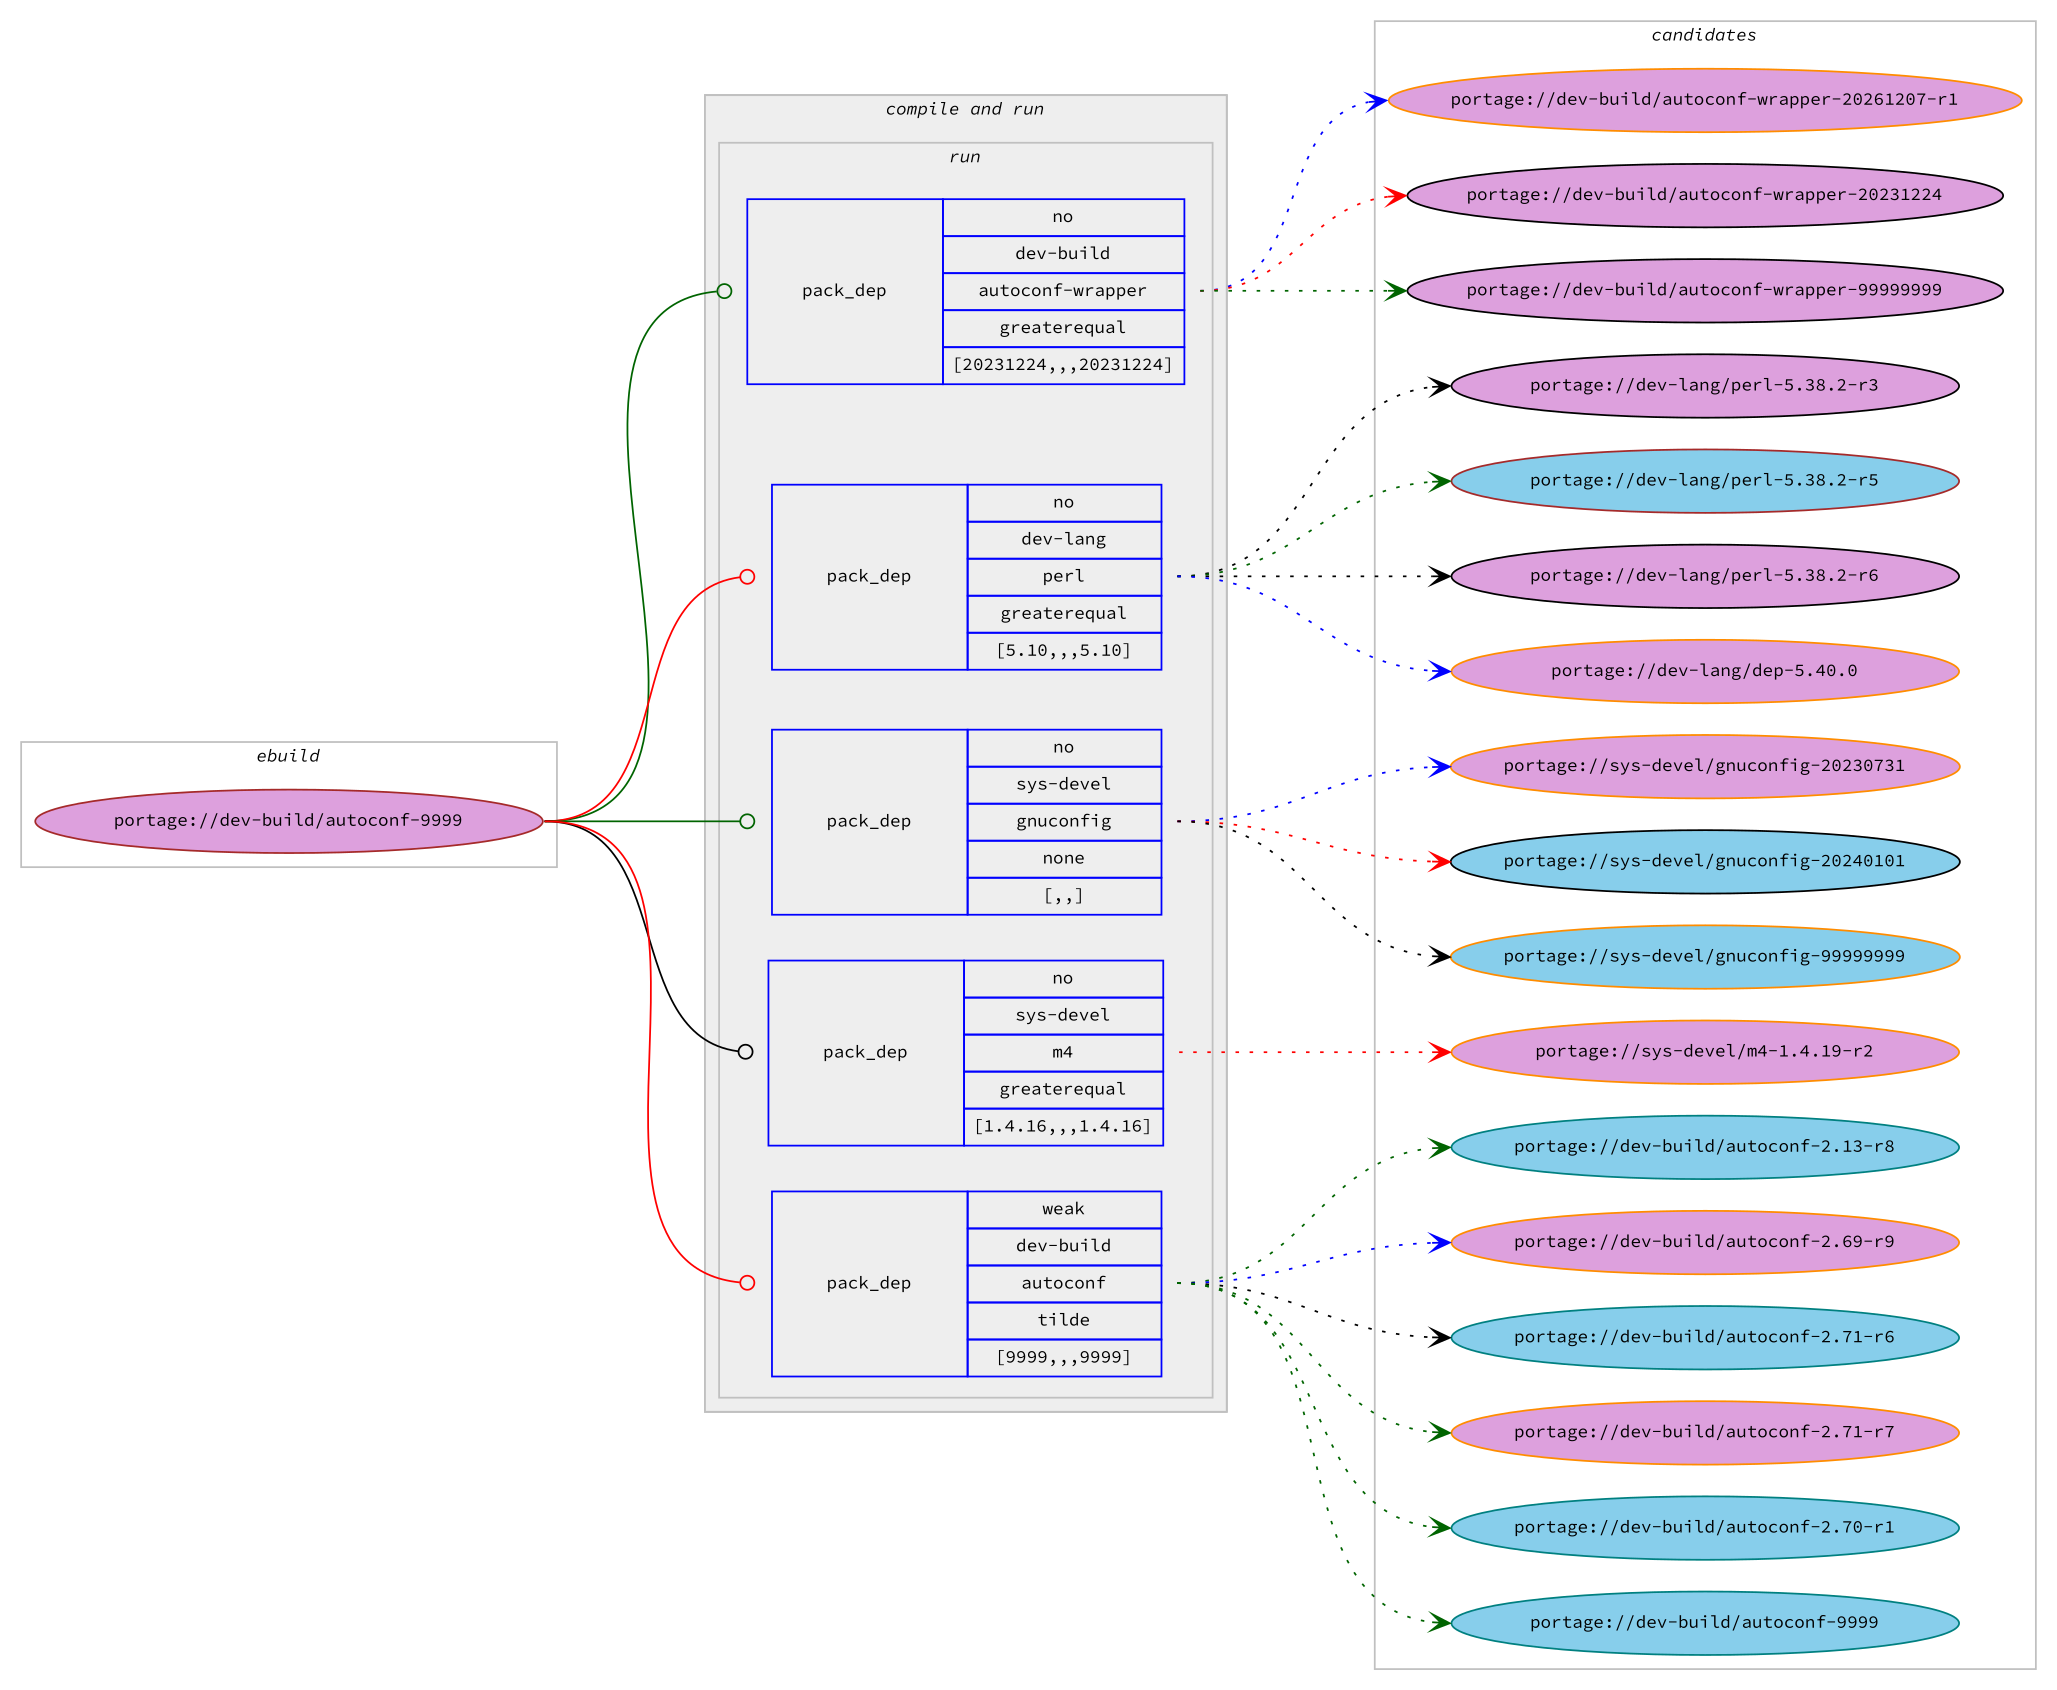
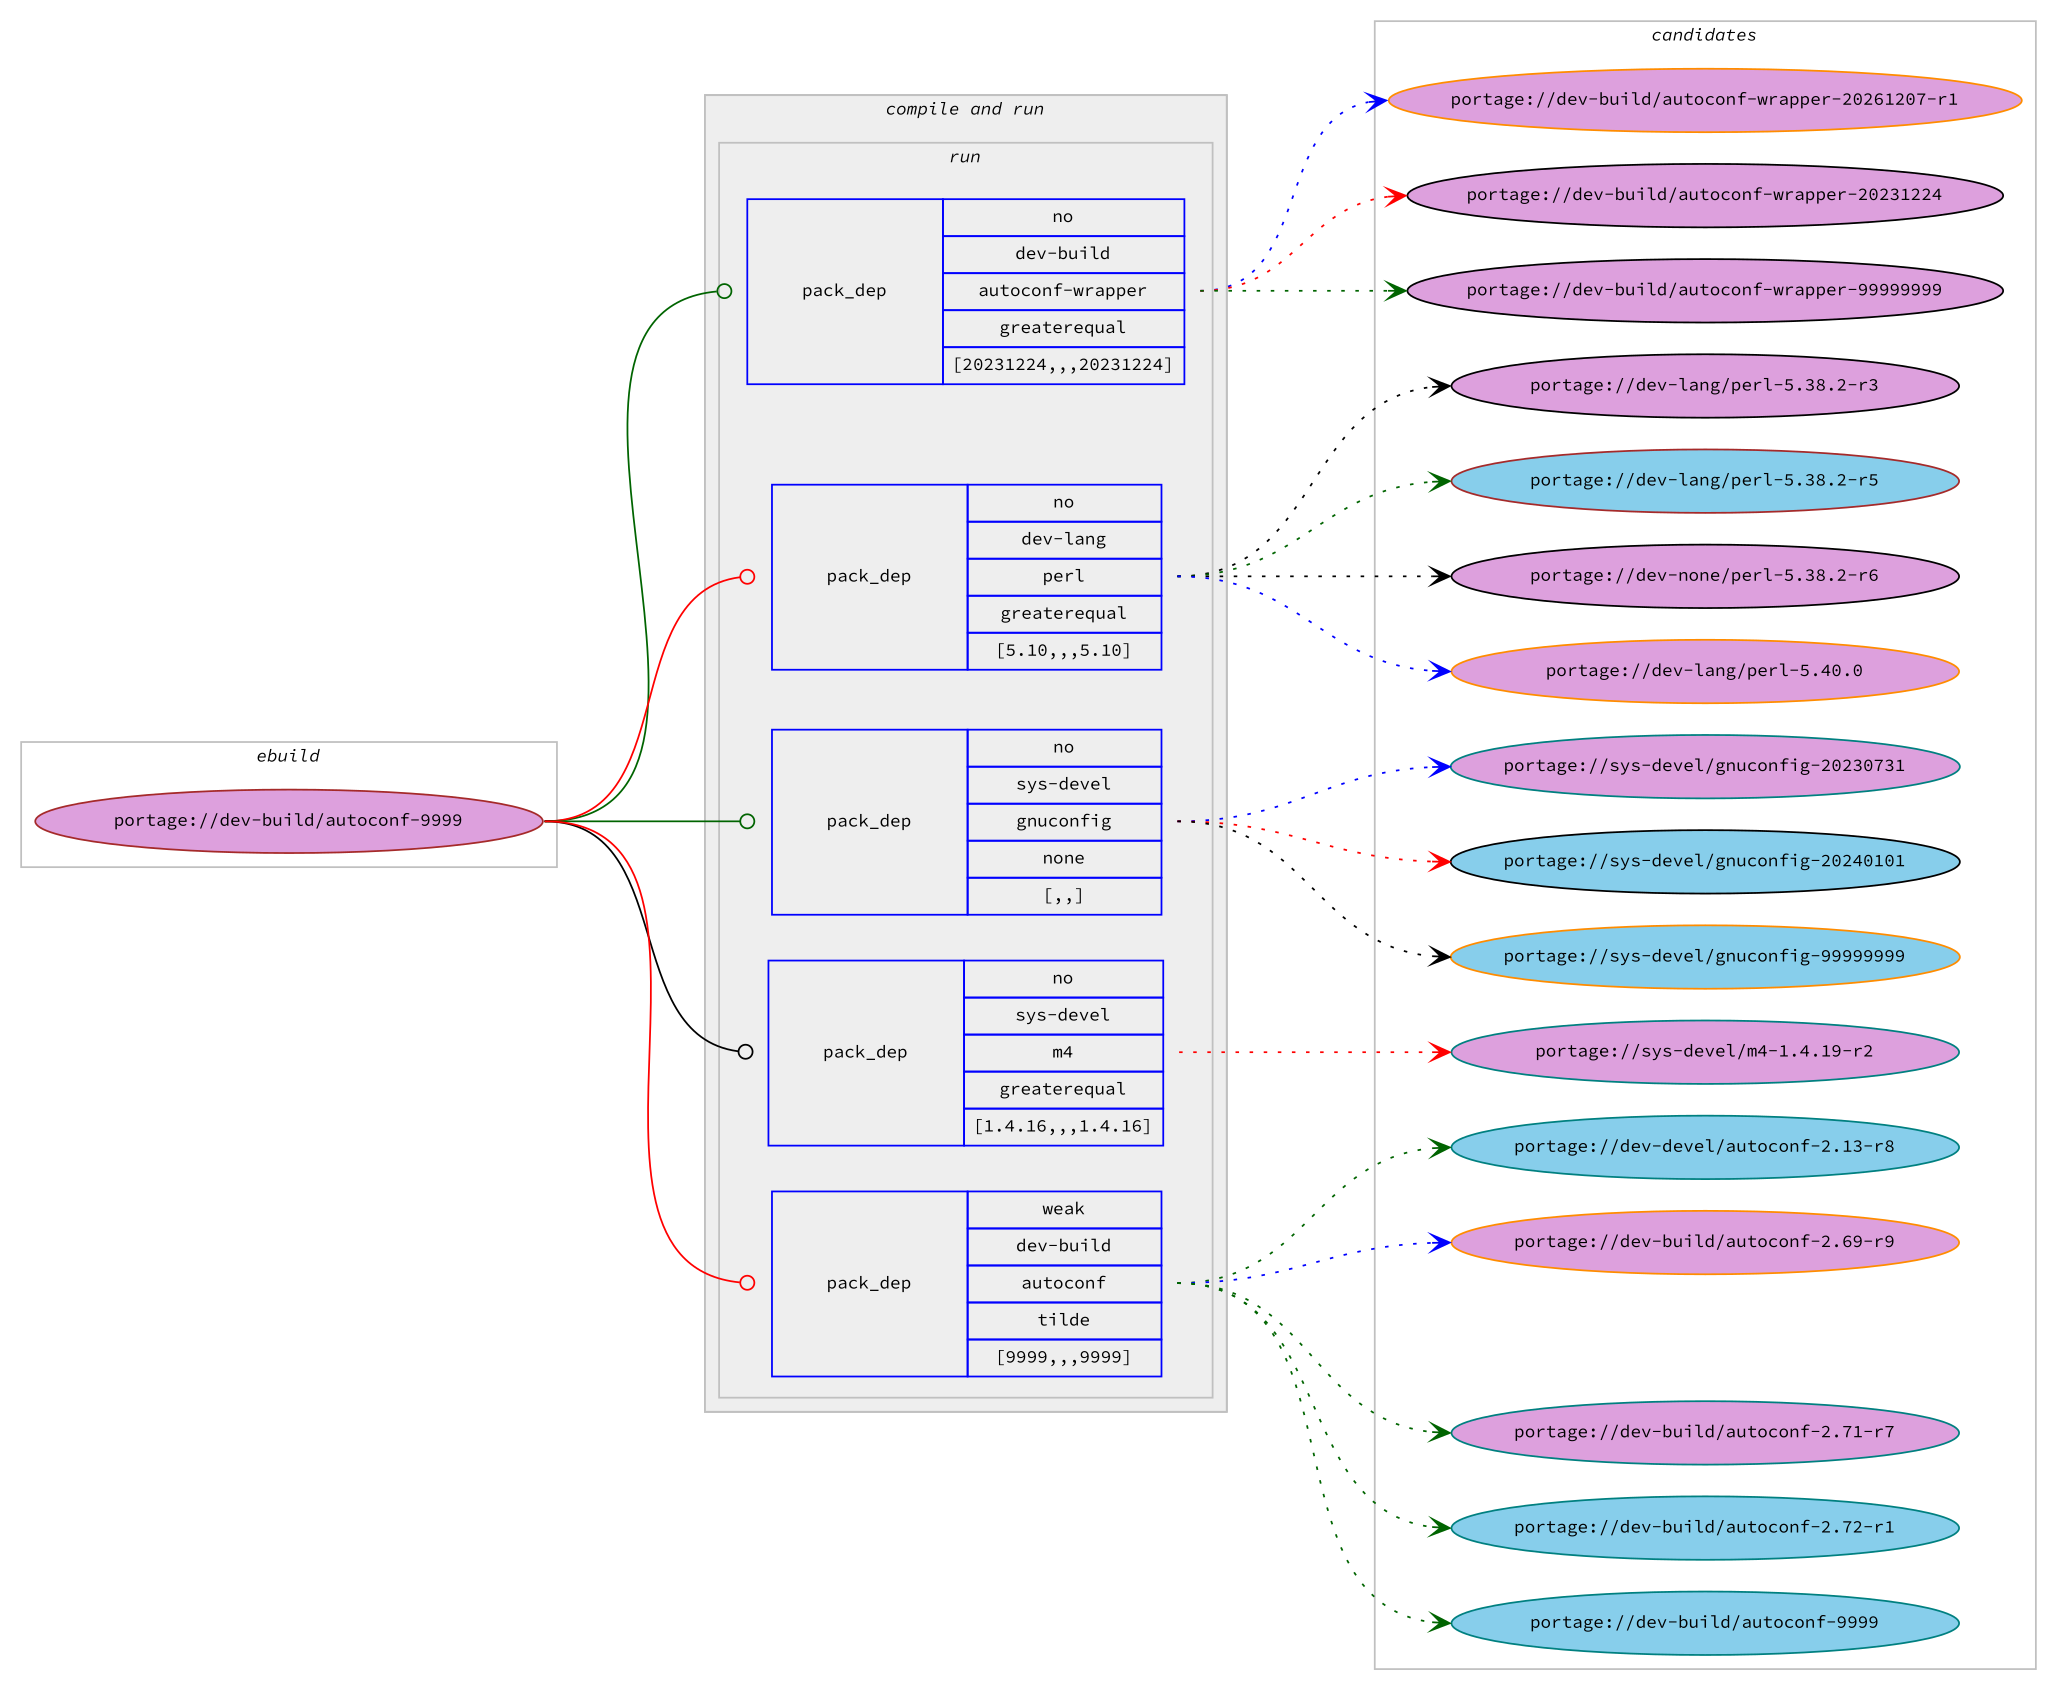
node "portage://dev-lang/perl-5.38.2-r6": label "portage://dev-lang/perl-5.38.2-r6" -> "portage://dev-none/perl-5.38.2-r6"
node "portage://dev-lang/dep-5.40.0": label "portage://dev-lang/dep-5.40.0" -> "portage://dev-lang/perl-5.40.0"
node "portage://sys-devel/gnuconfig-20230731": color darkorange -> teal
node "portage://sys-devel/m4-1.4.19-r2": color darkorange -> teal
node "portage://dev-build/autoconf-2.13-r8": label "portage://dev-build/autoconf-2.13-r8" -> "portage://dev-devel/autoconf-2.13-r8"
node "portage://dev-build/autoconf-2.71-r6": removed
node "portage://dev-build/autoconf-2.71-r7": color darkorange -> teal
node "portage://dev-build/autoconf-2.70-r1": label "portage://dev-build/autoconf-2.70-r1" -> "portage://dev-build/autoconf-2.72-r1"
